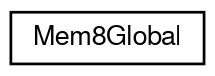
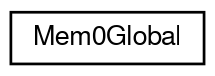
node "Mem8Global": label "Mem8Global" -> "Mem0Global"
